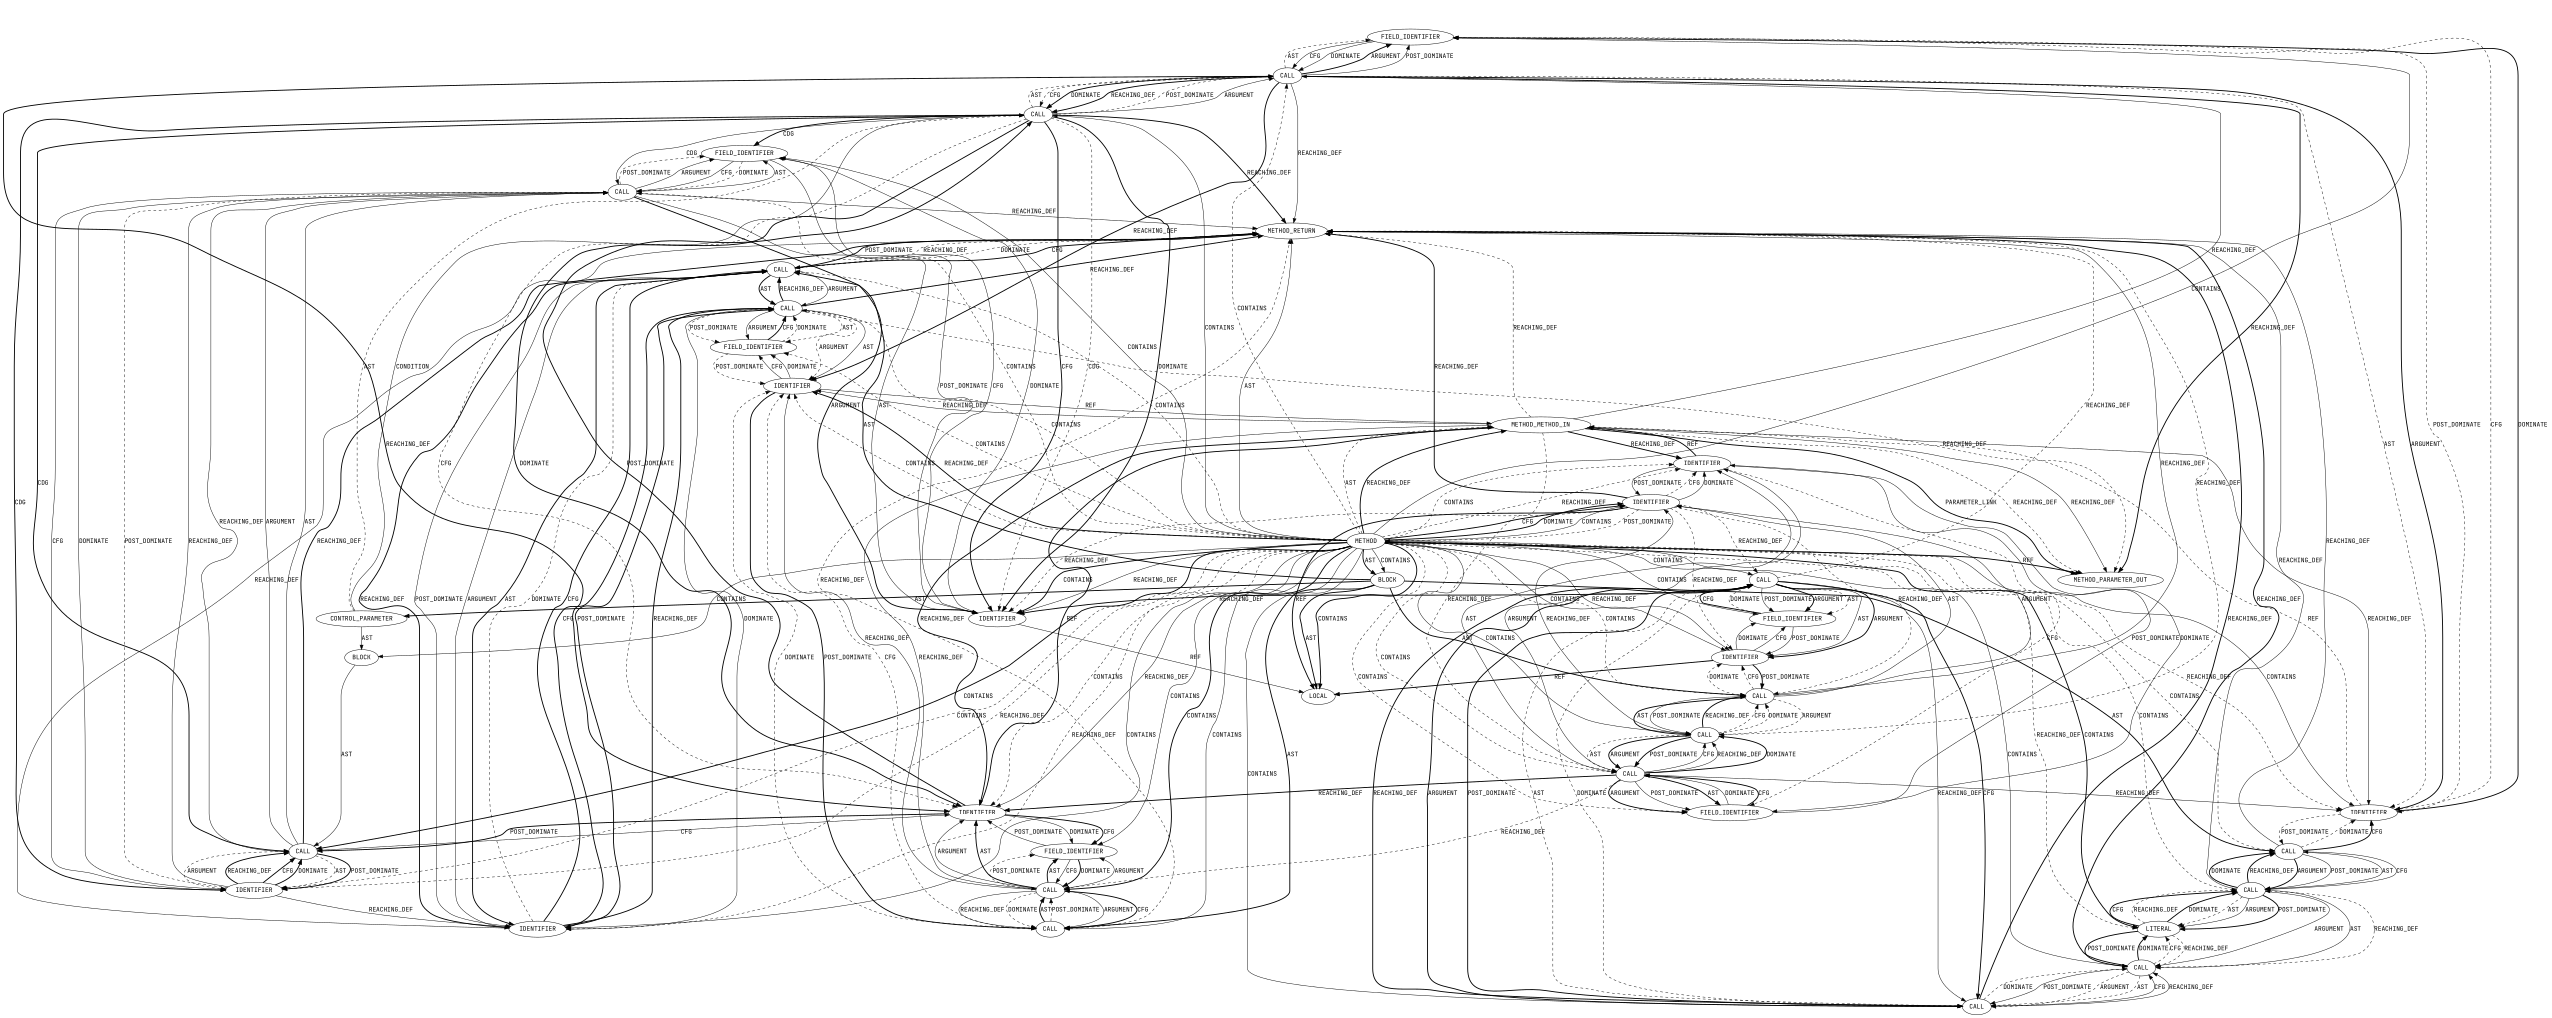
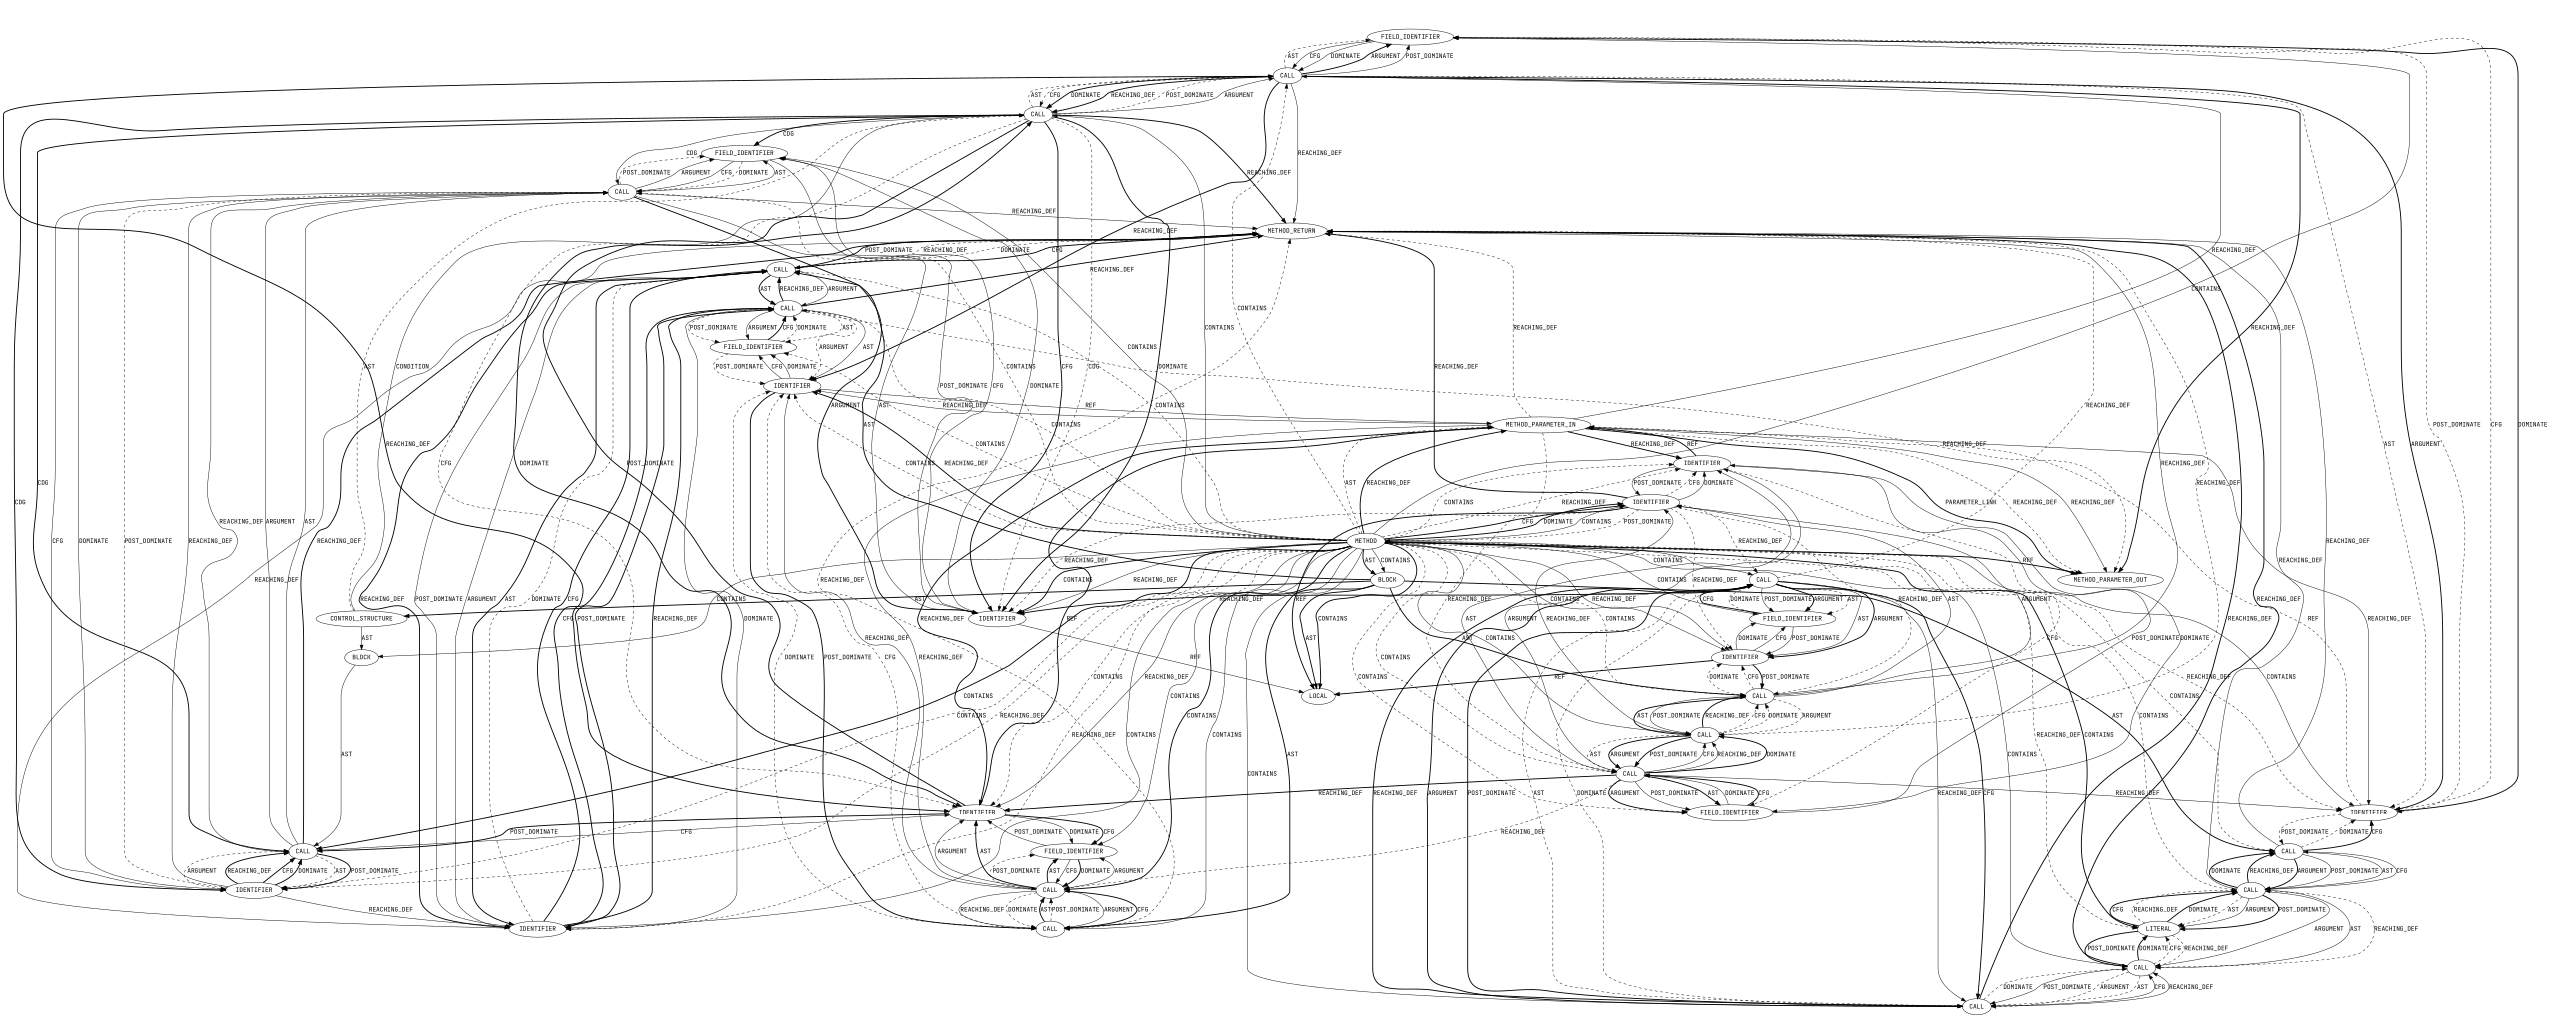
node "METHOD_METHOD_IN": label "METHOD_METHOD_IN" -> "METHOD_PARAMETER_IN"
edge "METHOD" -> "METHOD_RETURN": removed, label "AST"
node "CONTROL_PARAMETER": label "CONTROL_PARAMETER" -> "CONTROL_STRUCTURE"
